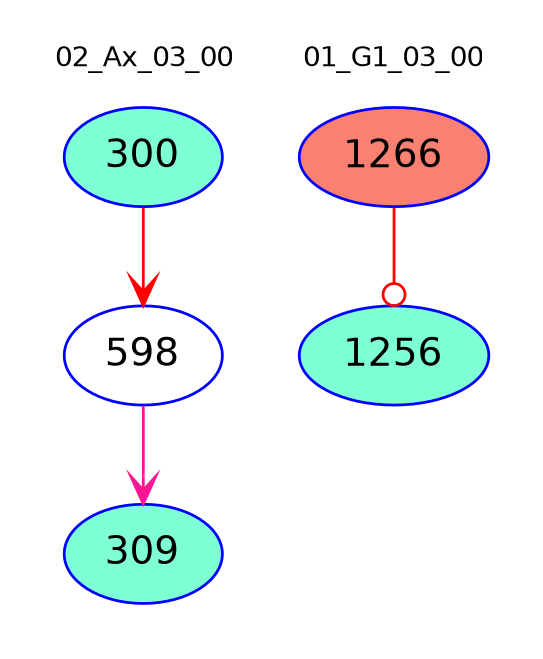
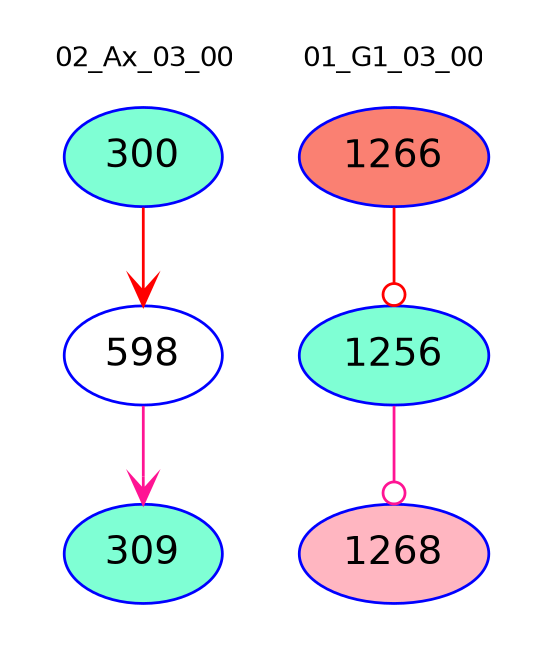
node "1268": added
